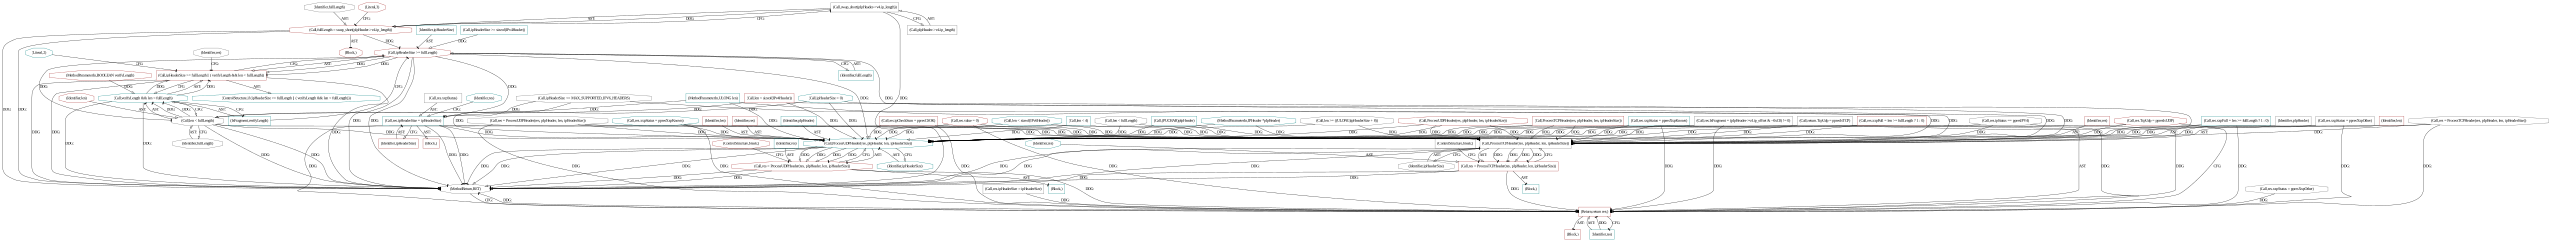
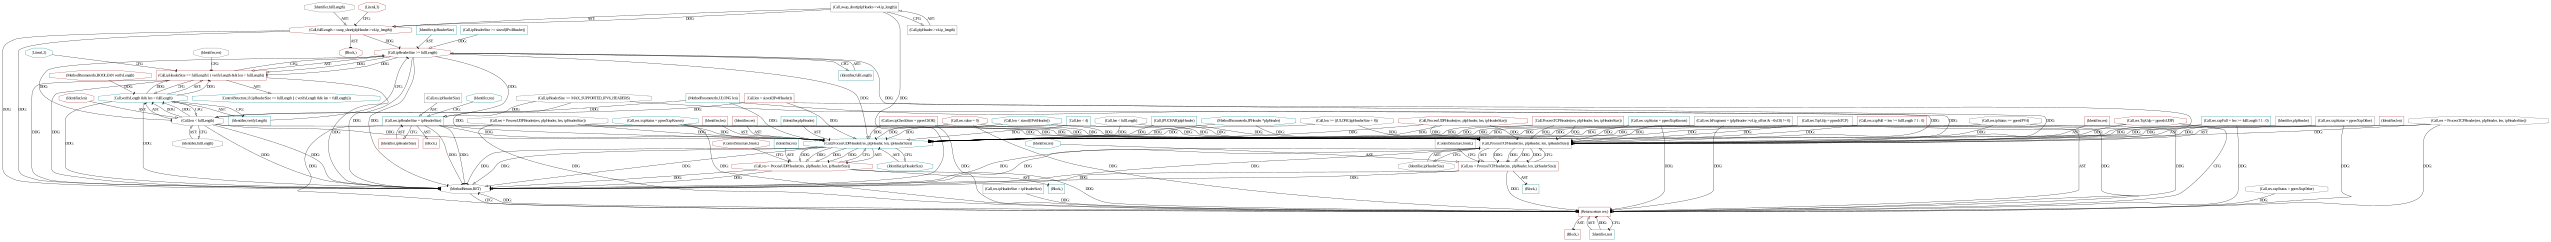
edge "(Call,fullLength = swap_short(pIpHeader->v4.ip_length))" -> "(Call,swap_short(pIpHeader->v4.ip_length))": removed, label "CFG:"
edge "(MethodParameterIn,BOOLEAN verifyLength)" -> "(Call,verifyLength && len < fullLength)": arrowhead onormal -> tee
node "(Call,res.xxpStatus)": label "(Call,res.xxpStatus)" -> "(Call,res.ipHeaderSize)"
node "(Call,ipHeaderSize = 0)": removed
node "(IsFragment,verifyLength)": label "(IsFragment,verifyLength)" -> "(Identifier,verifyLength)"
node "(Call,return.TcpUdp = ppresIsTCP)": label "(Call,return.TcpUdp = ppresIsTCP)" -> "(Call,res.TcpUdp = ppresIsTCP)"
